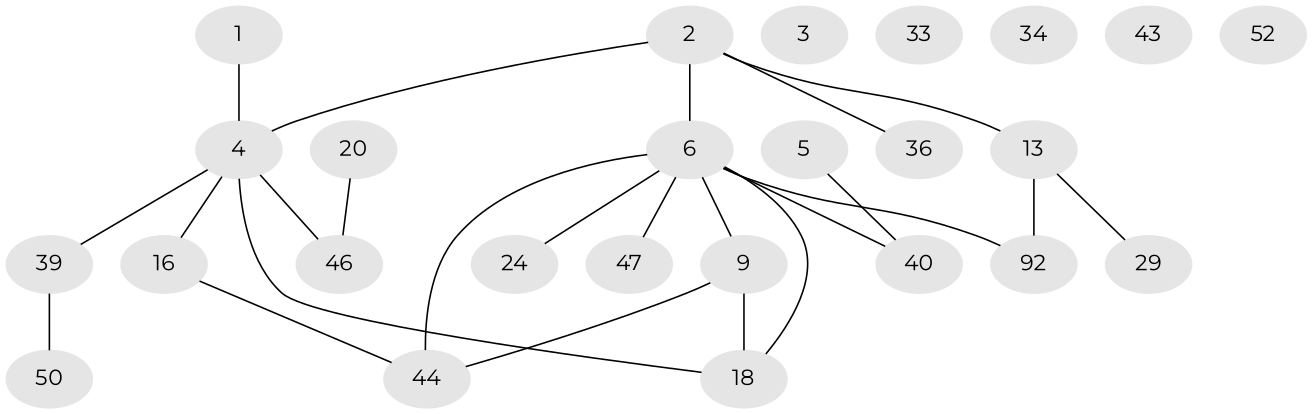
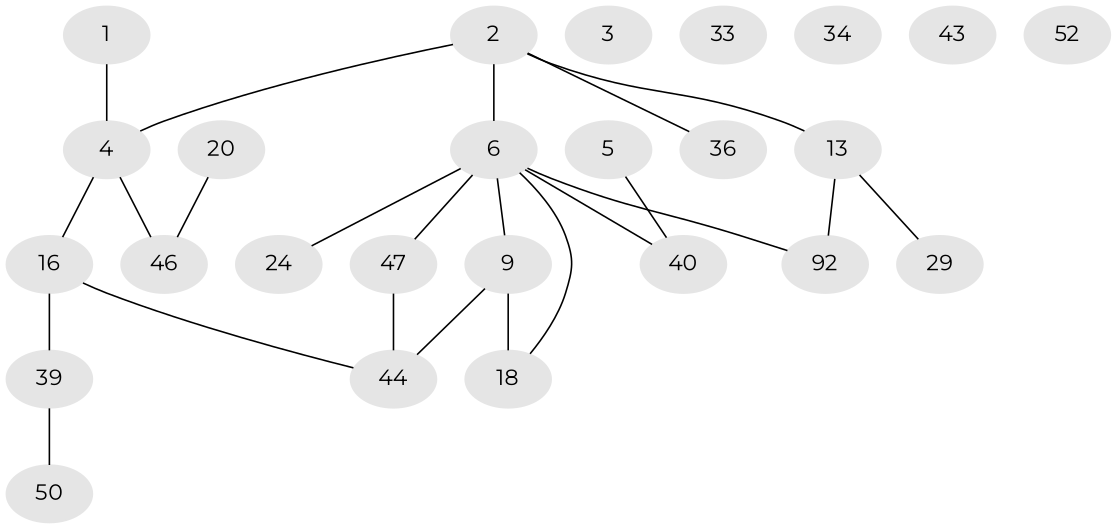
edge "4" -- "39": now "16" -- "39"
edge "6" -- "44": now "47" -- "44"
edge "4" -- "18": removed
